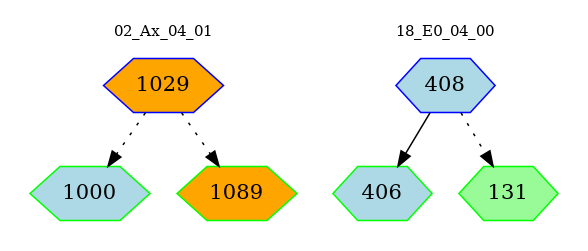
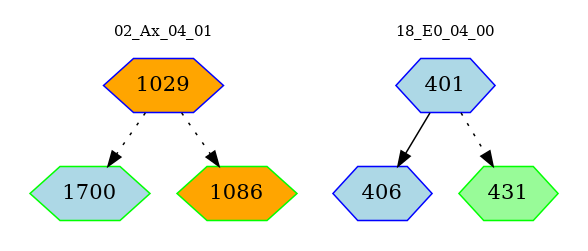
node "408": label "408" -> "401"
node "1000": label "1000" -> "1700"
node "1089": label "1089" -> "1086"
node "406": color green -> blue
node "131": label "131" -> "431"
